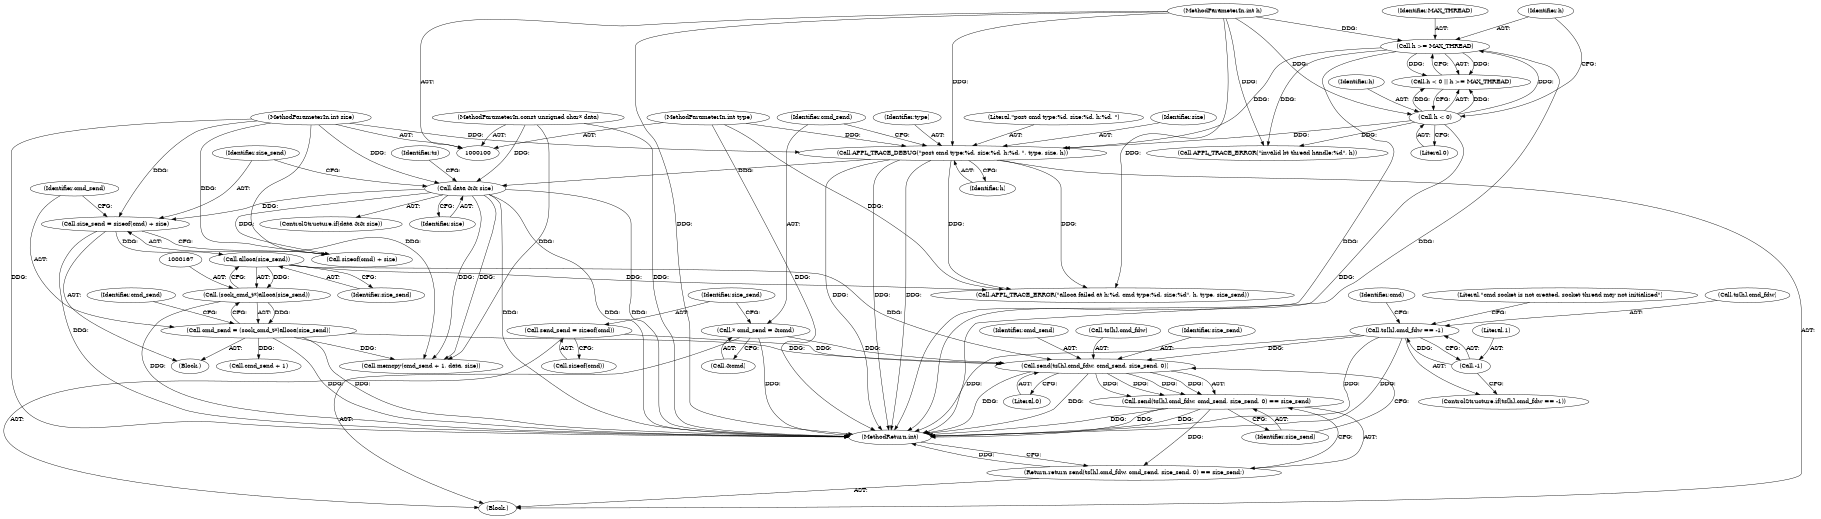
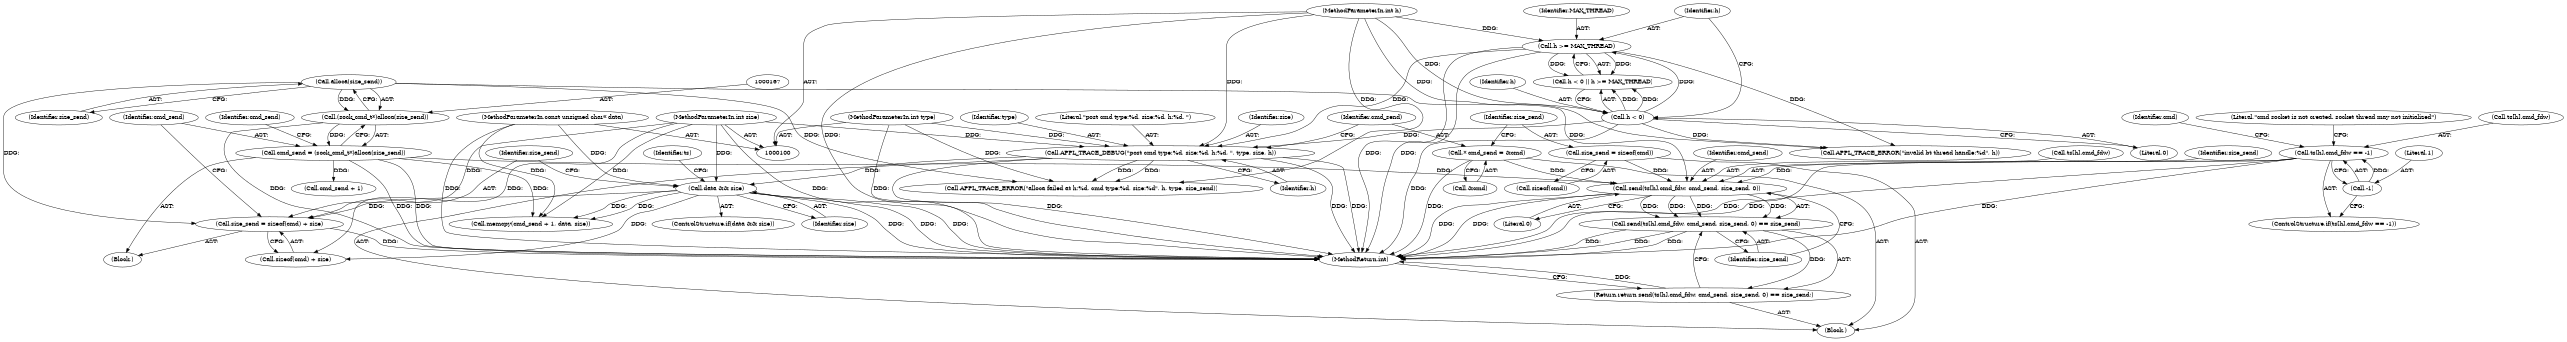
edge "(Call,size_send = sizeof(cmd) + size)" -> "(Call,alloca(size_send))": reversed
node "(Call,send_send = sizeof(cmd))": label "(Call,send_send = sizeof(cmd))" -> "(Call,size_send = sizeof(cmd))"
